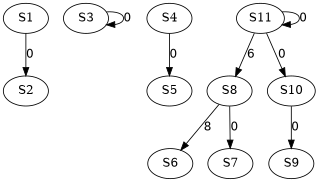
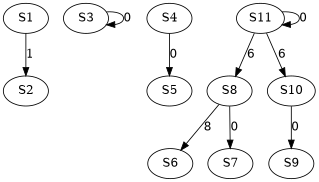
edge "S1" -> "S2": label "0" -> "1"
edge "S11" -> "S10": label "0" -> "6"
